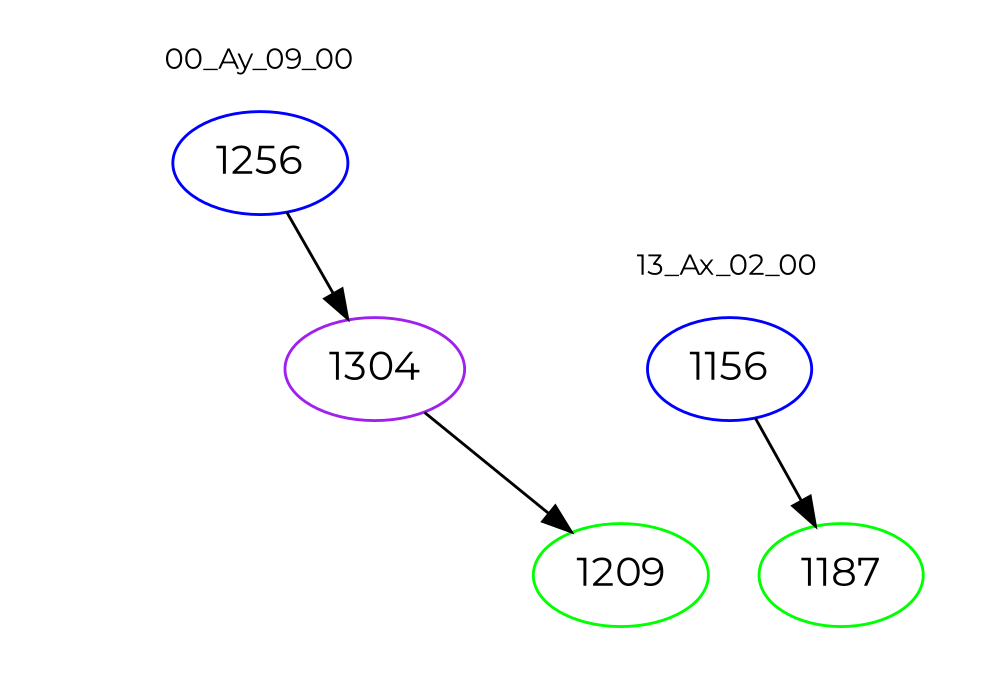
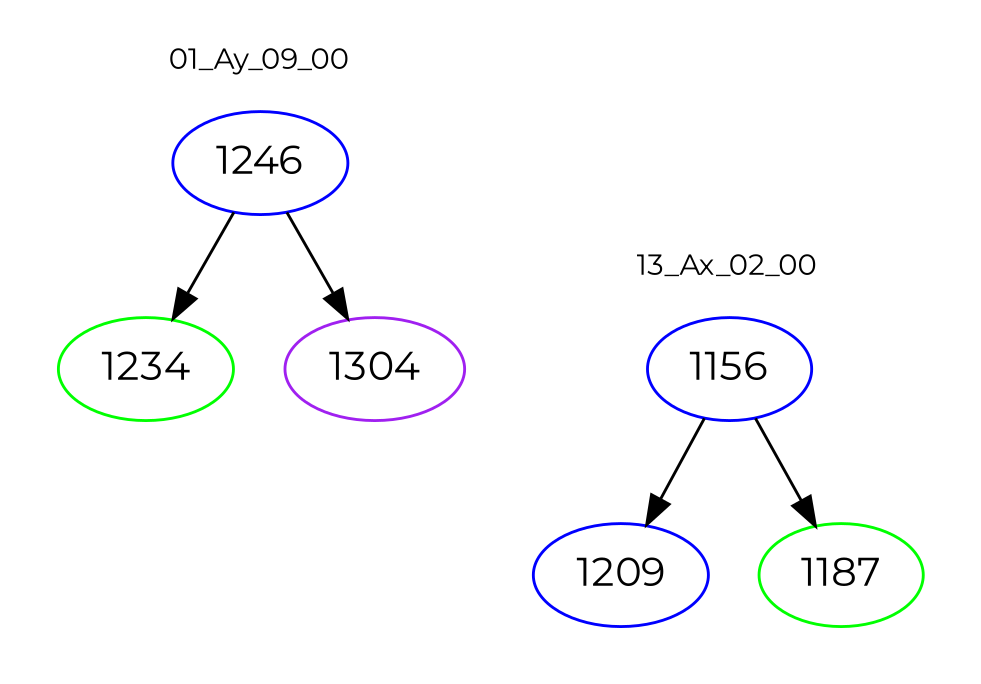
cluster "00_Ay_09_00": label "00_Ay_09_00" -> "01_Ay_09_00"
node "1256": label "1256" -> "1246"
node "1234": added
edge "1304" -> "1209": now "1156" -> "1209"
node "1209": color green -> blue
